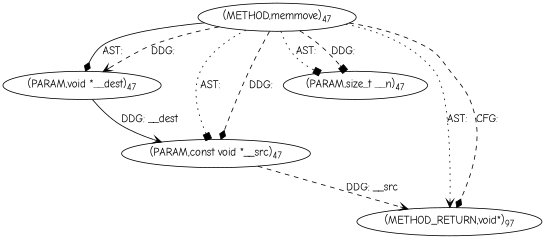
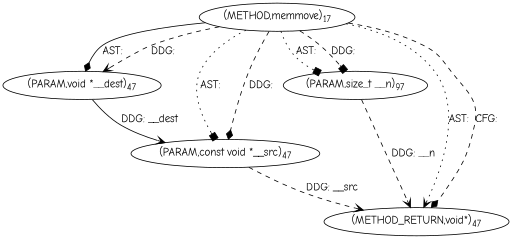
node "(METHOD,memmove)": text "47" -> "17"
node "(PARAM,size_t __n)": text "47" -> "97"
edge "(PARAM,size_t __n)" -> "(METHOD_RETURN,void*)": added, label "DDG: __n"
node "(METHOD_RETURN,void*)": text "97" -> "47"
